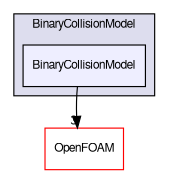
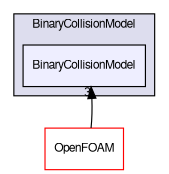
edge "BinaryCollisionModel" -> "OpenFOAM": reversed
